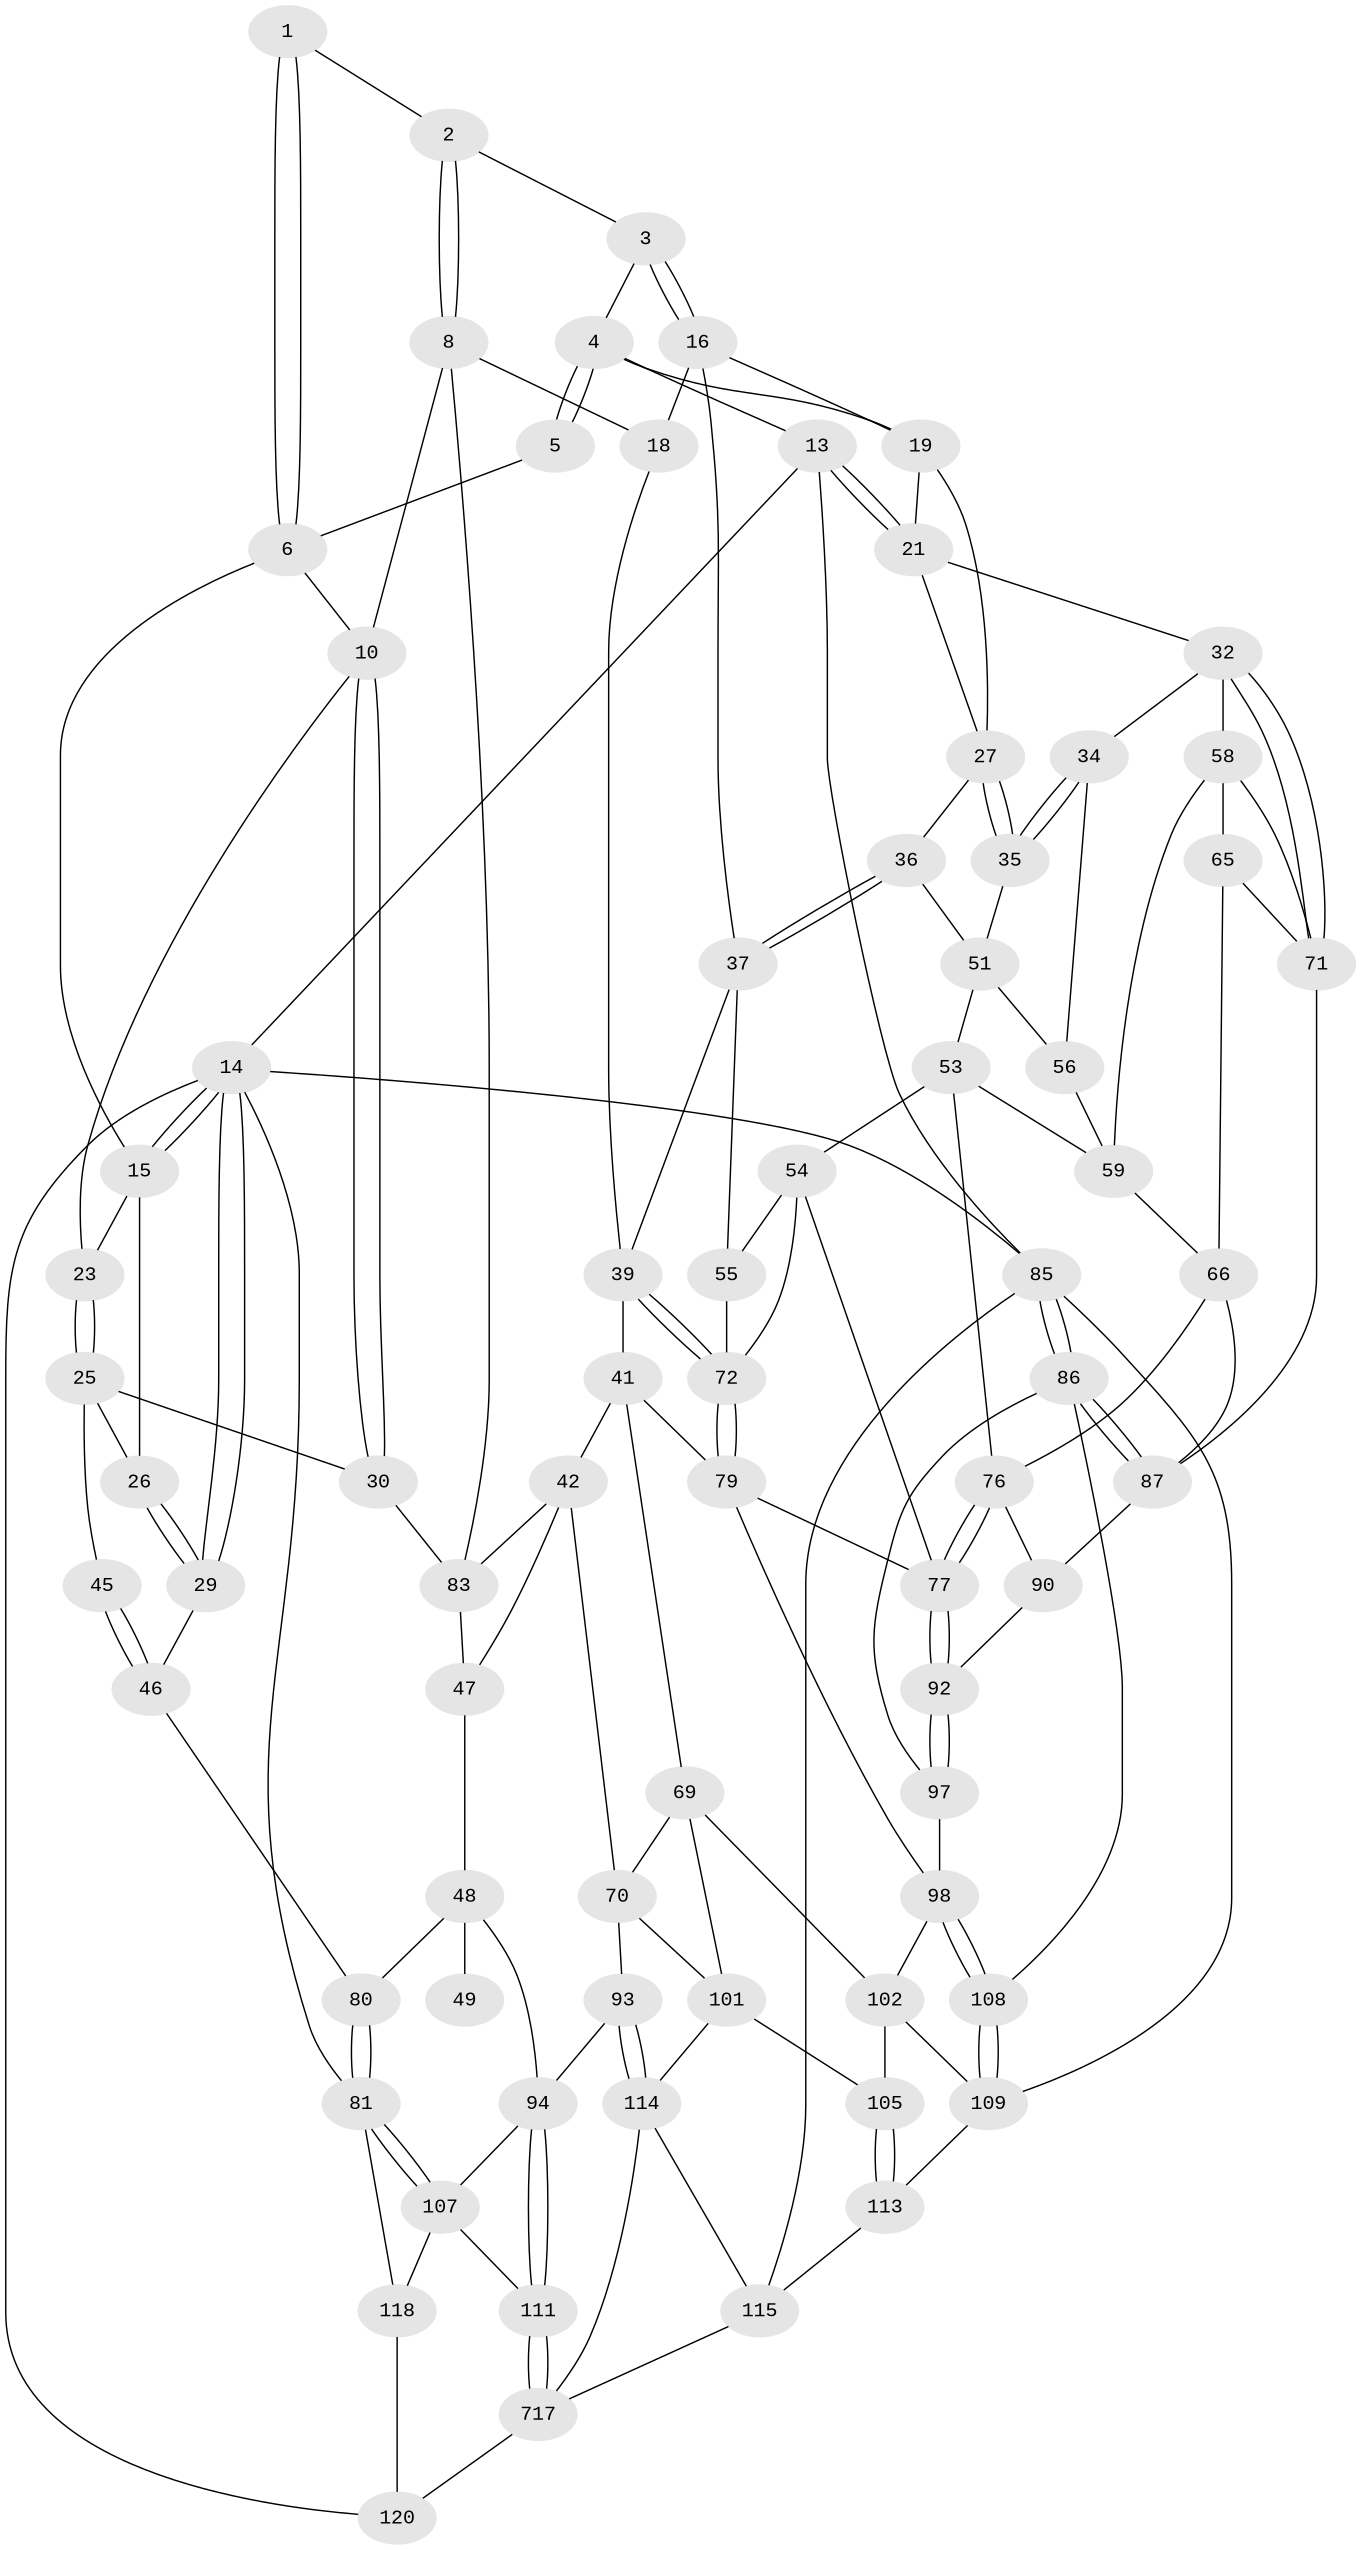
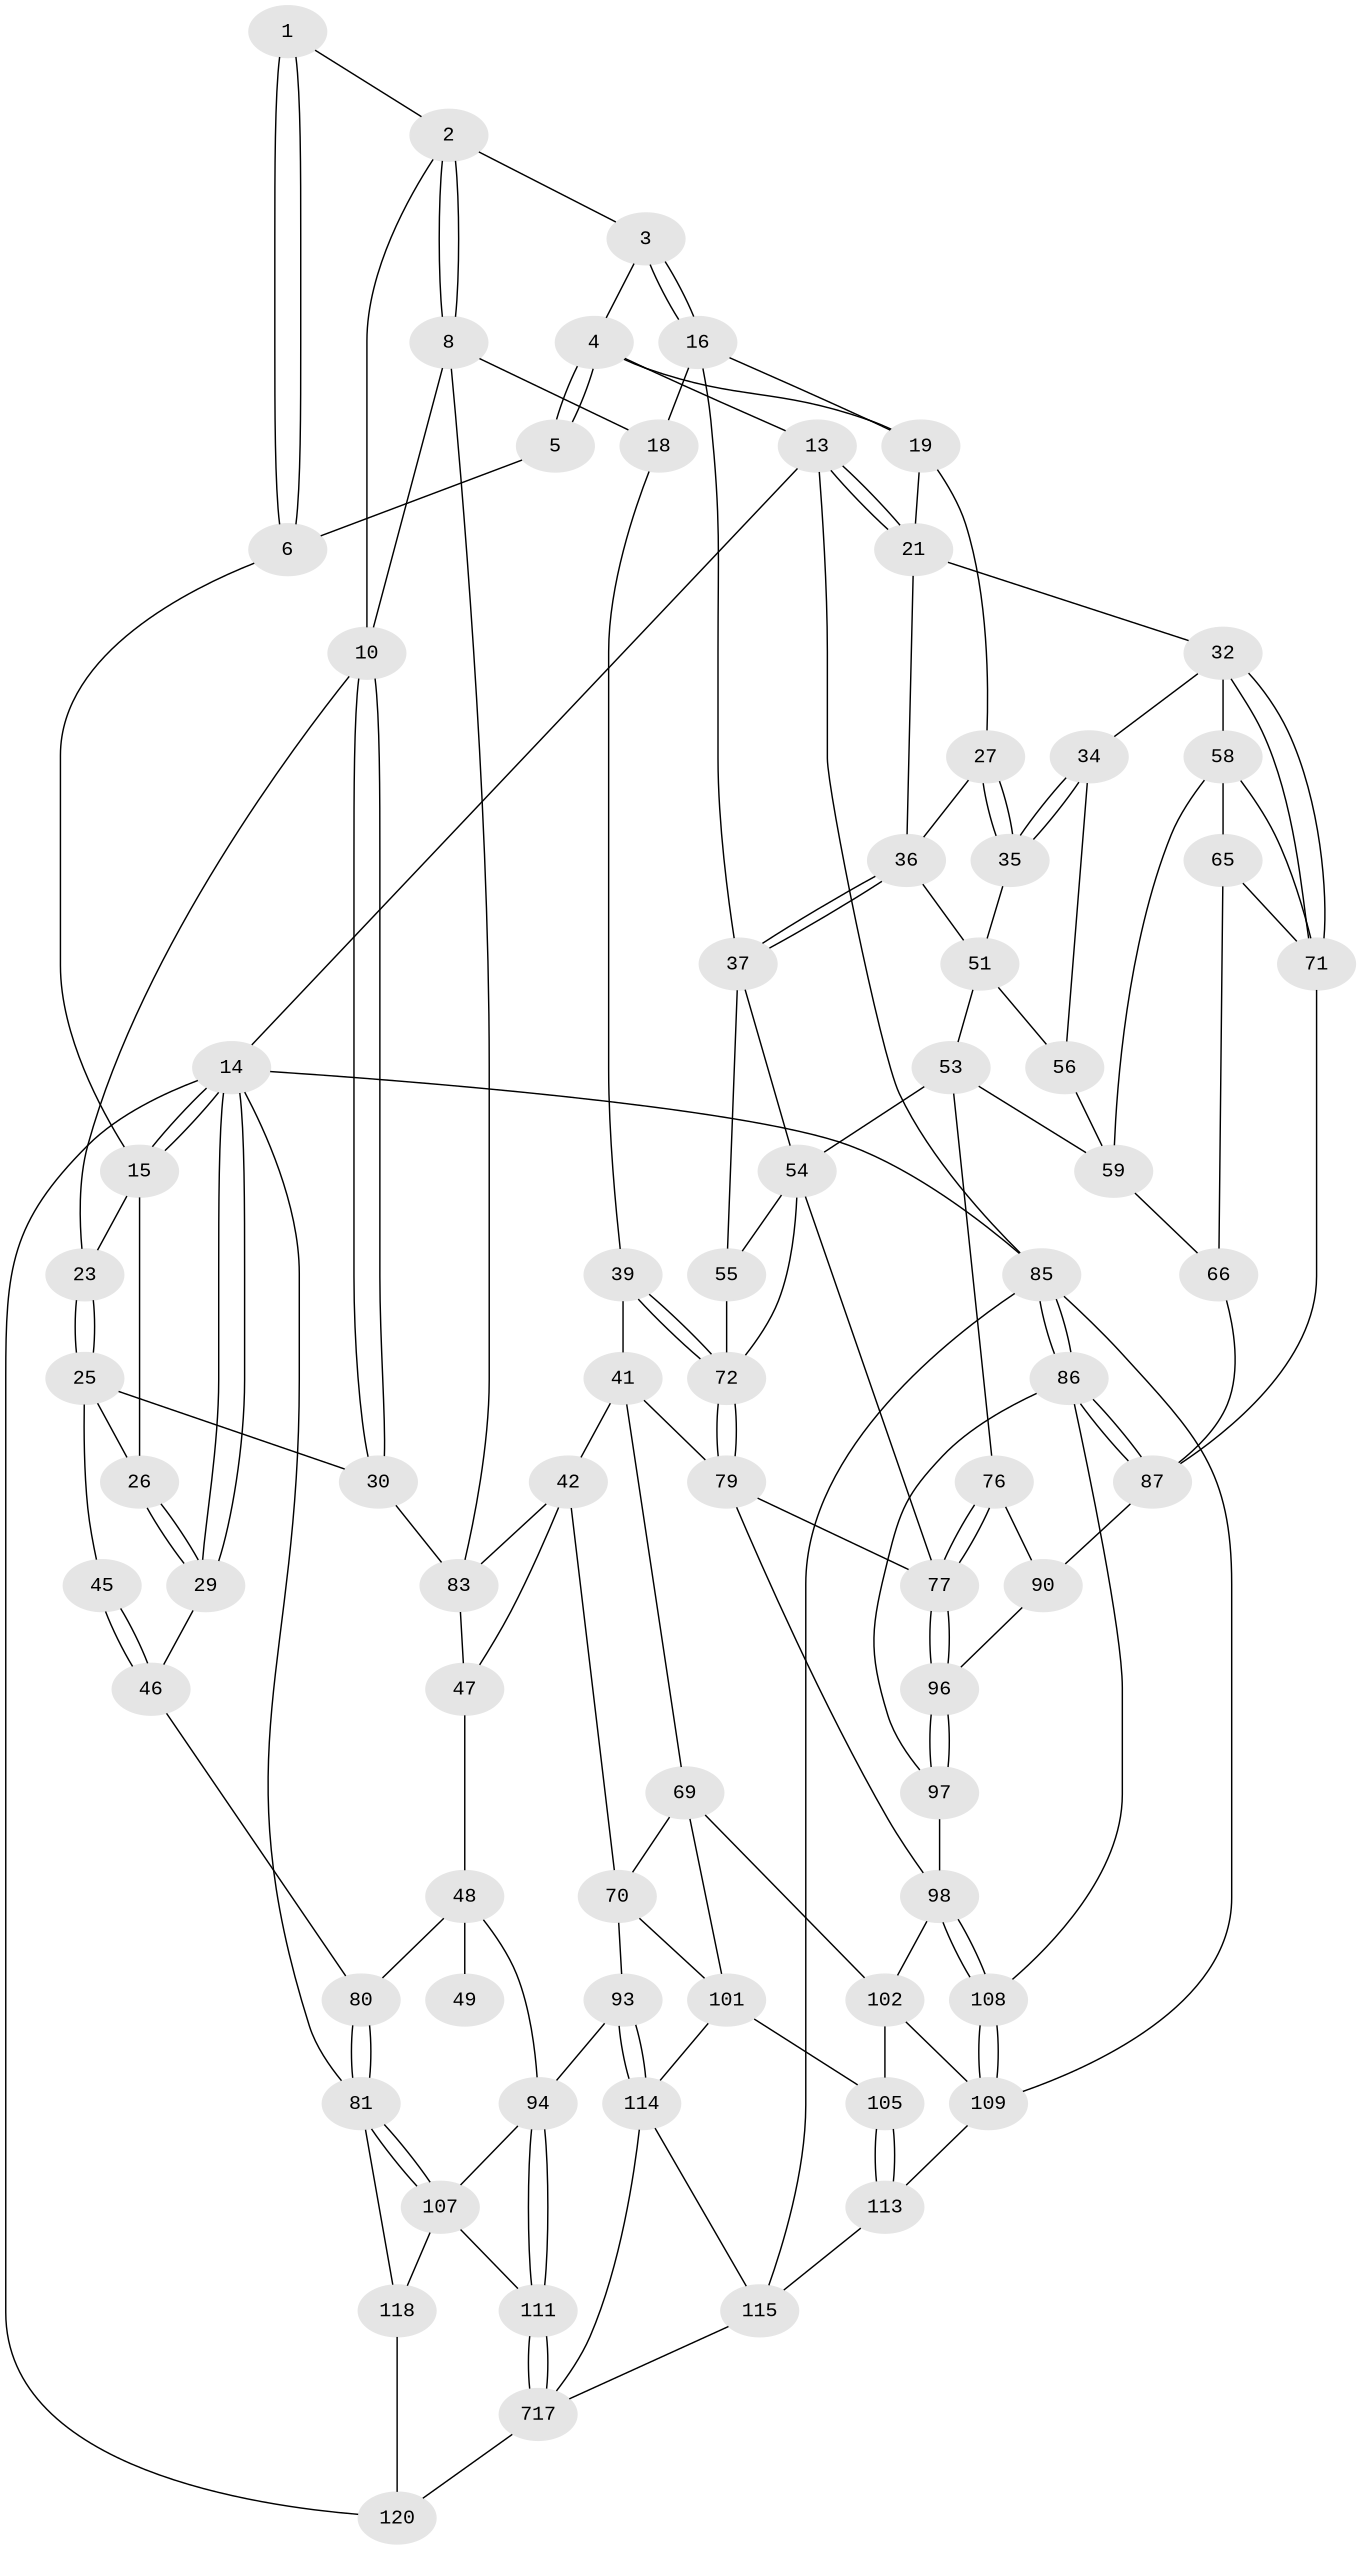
edge "6" -- "10": now "2" -- "10"
edge "21" -- "27": now "21" -- "36"
edge "37" -- "39": now "37" -- "54"
edge "66" -- "76": removed
node "92": label "92" -> "96"
